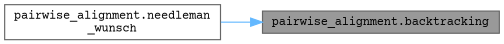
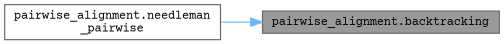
node "pairwise_alignment.needleman _wunsch": label "pairwise_alignment.needleman _wunsch" -> "pairwise_alignment.needleman _pairwise"
